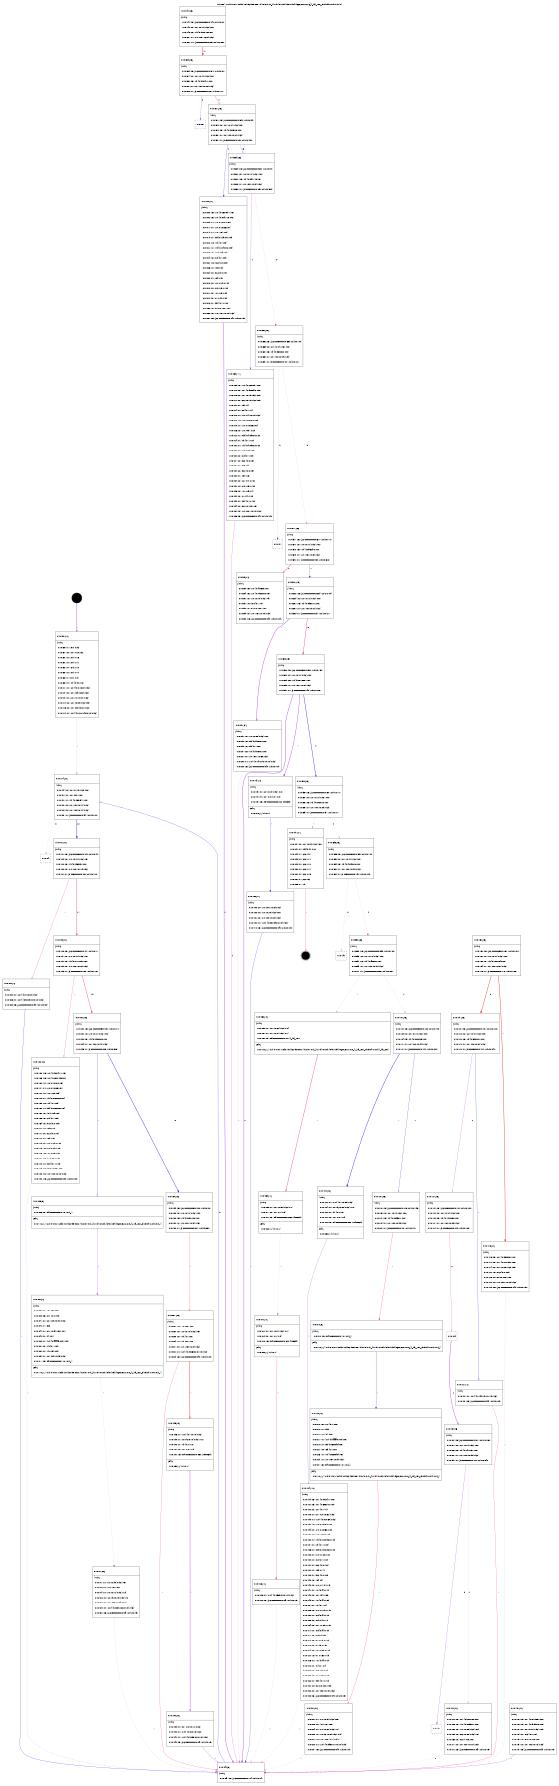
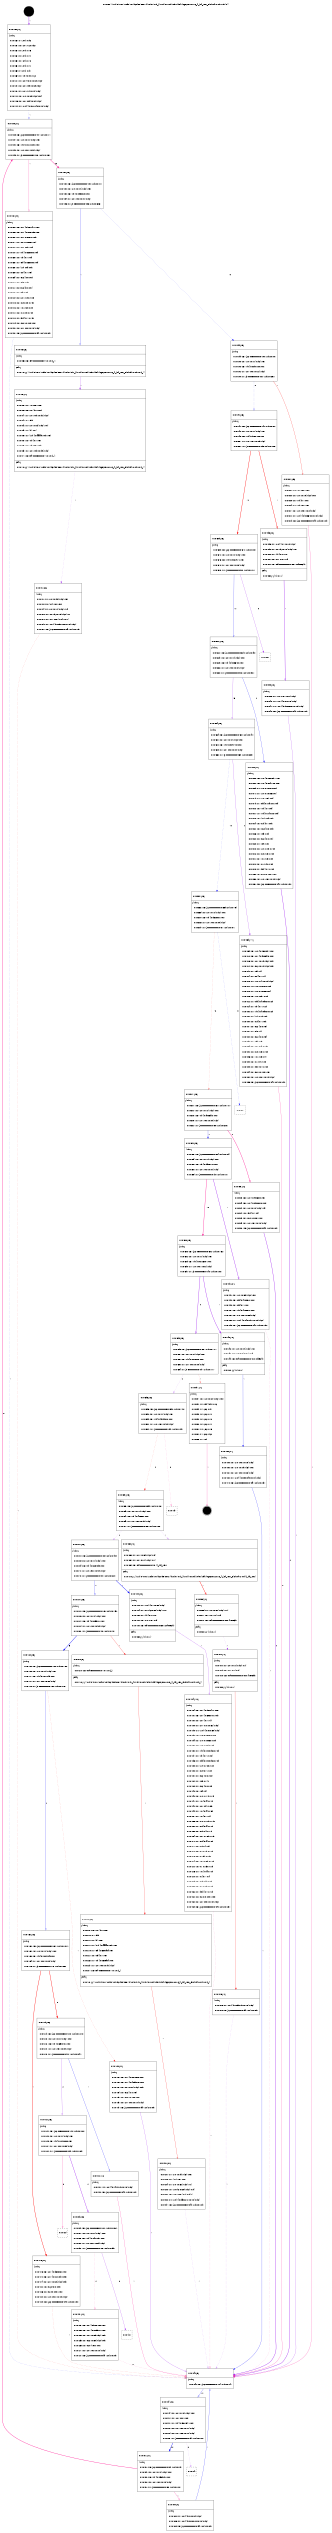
edge "0x40150d [25]" -> "0x401526 [25]": color red -> blue
edge "0x40153f [25]" -> "0x401558 [25]": color red -> blue
edge "0x4014db [25]" -> "0x4014f4 [25]": added, label "18"
edge "0x4015a3 [25]" -> "0x4015bc [25]": color blue -> purple
edge "0x401450 [47]" -> "0x40147f [23]": now "0x401450 [47]" -> "0x4014ac [22]"
edge "0x4014c2 [25]" -> "0x4014db [25]": style bold -> dotted
edge "0x401a50 [13]" -> "0x401a5d [12]": color deeppink -> red
edge "0x4015a3 [25]" -> "0x401afb [5]": now "0x4019ca [27]" -> "0x401afb [5]"
edge "0x401869 [5]" -> "0x40186e [40]": color blue -> red
edge "0x401a8d" -> "0x40169d [25]": now "0x401684 [25]" -> "0x40169d [25]"
edge "0x401a37 [25]" -> "0x4018d5 [23]": now "0x4014f4 [25]" -> "0x4018d5 [23]"
node "0x401639 [25]": added
